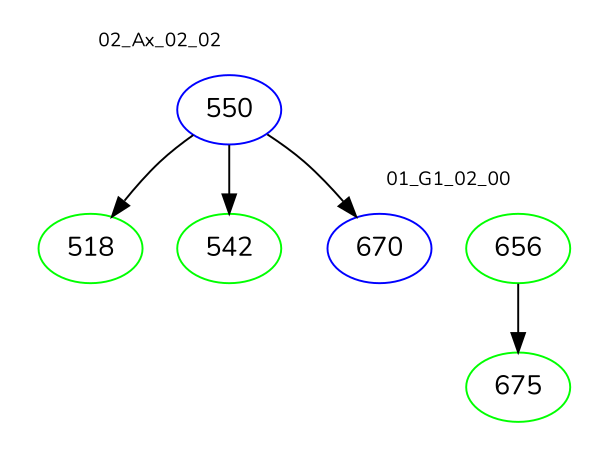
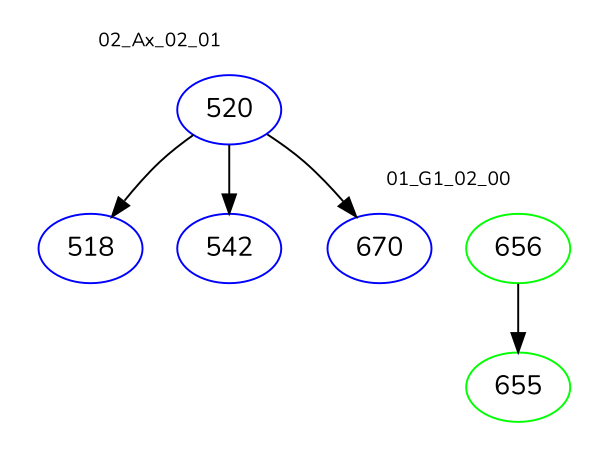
cluster "02_Ax_02_02": label "02_Ax_02_02" -> "02_Ax_02_01"
node "550": label "550" -> "520"
node "518": color green -> blue
node "542": color green -> blue
node "675": label "675" -> "655"
